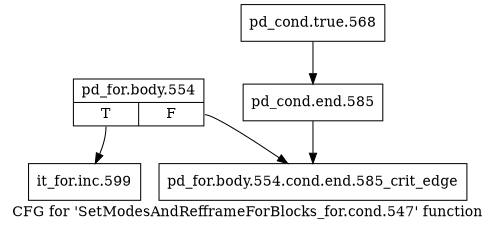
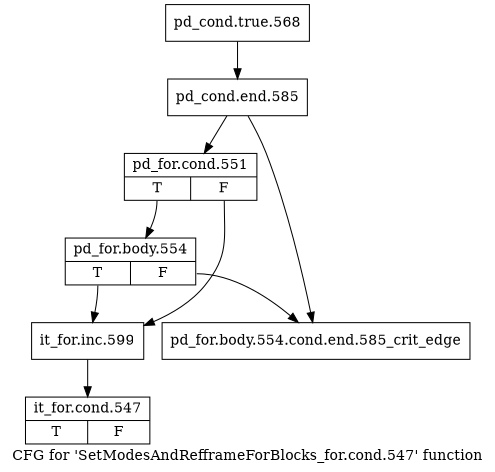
node "pd_for.cond.551": added
node "it_for.cond.547": added
